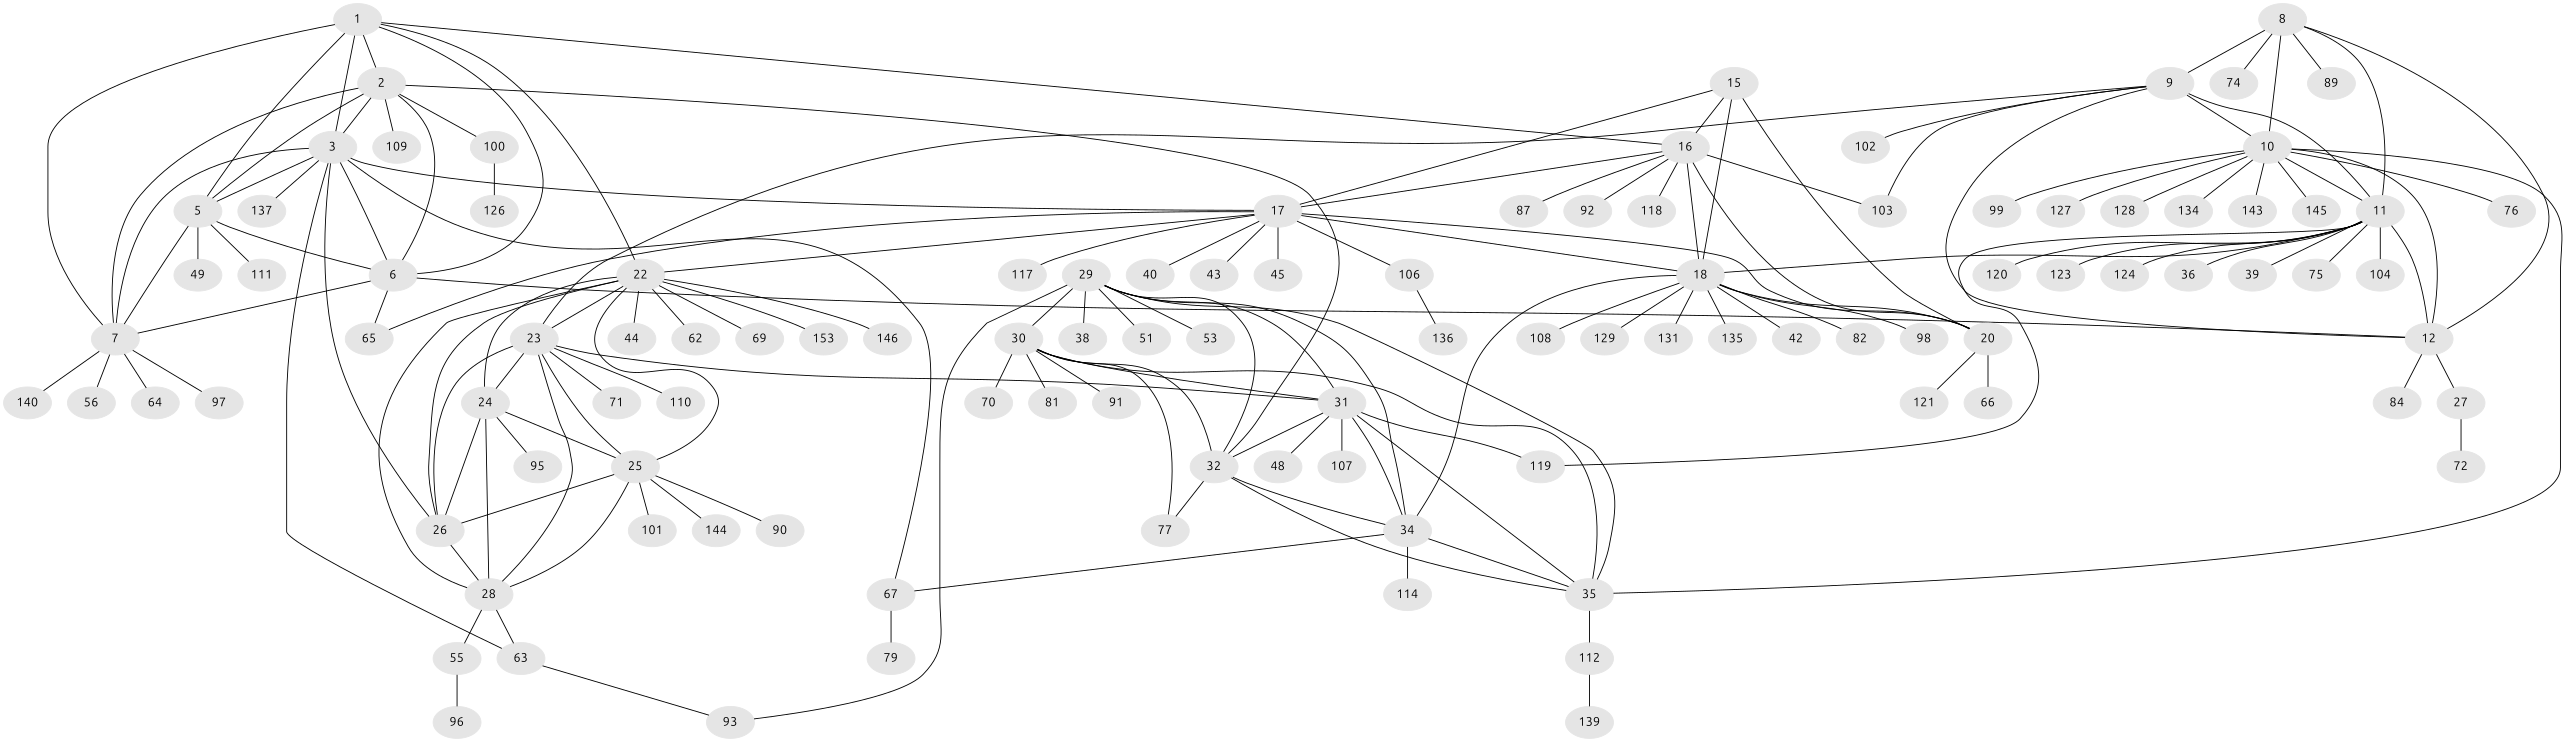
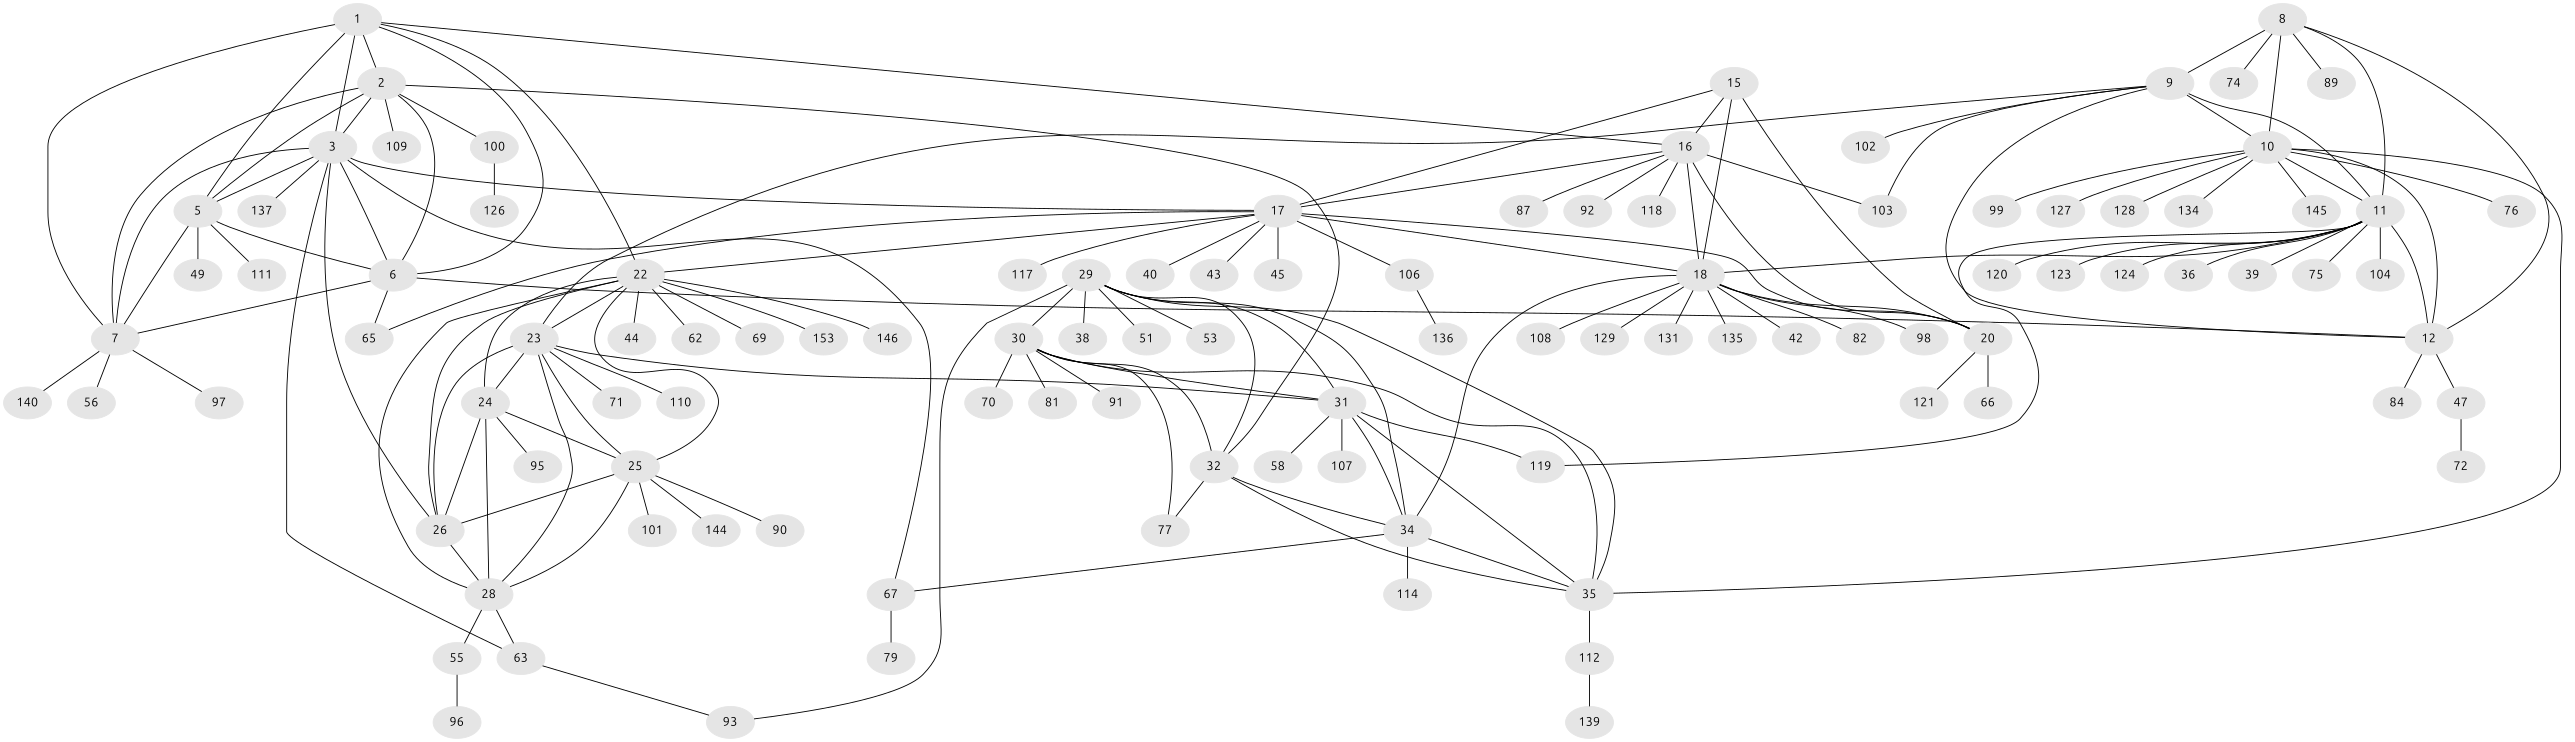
node "143": removed
node "64": removed
node "27": label "27" -> "47"
edge "31" -- "32": removed
node "48": label "48" -> "58"
